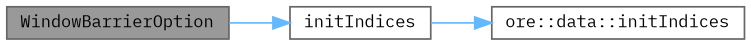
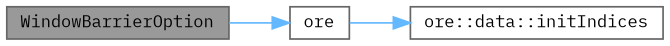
node "initIndices": label "initIndices" -> "ore"
